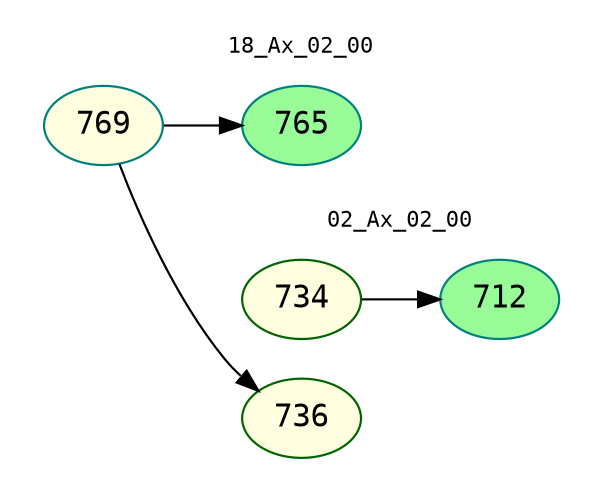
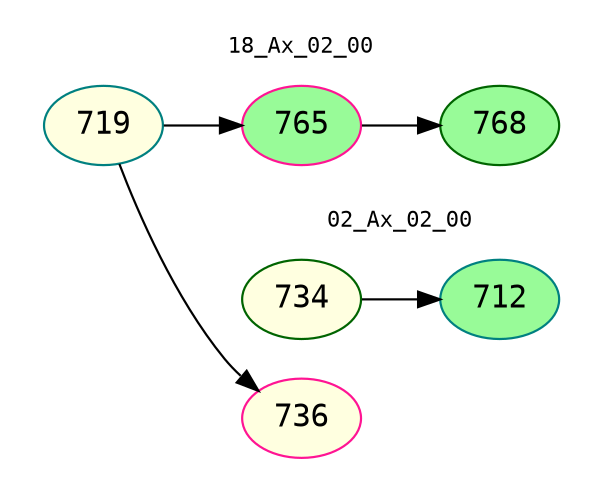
node "769": label "769" -> "719"
node "765": color teal -> deeppink
node "768": added
node "736": color darkgreen -> deeppink
